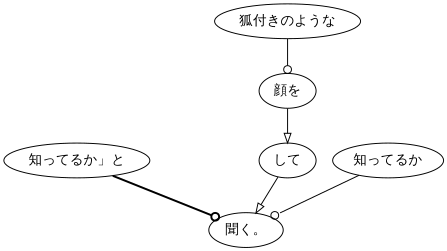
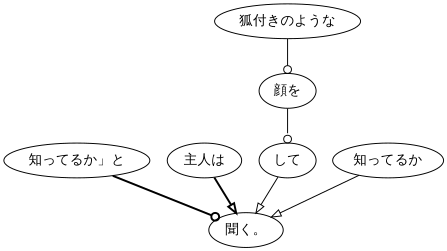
edge "顔を" -> "して": arrowhead onormal -> odot
node "主人は": added
edge "知ってるか" -> "聞く。": arrowhead odot -> onormal
